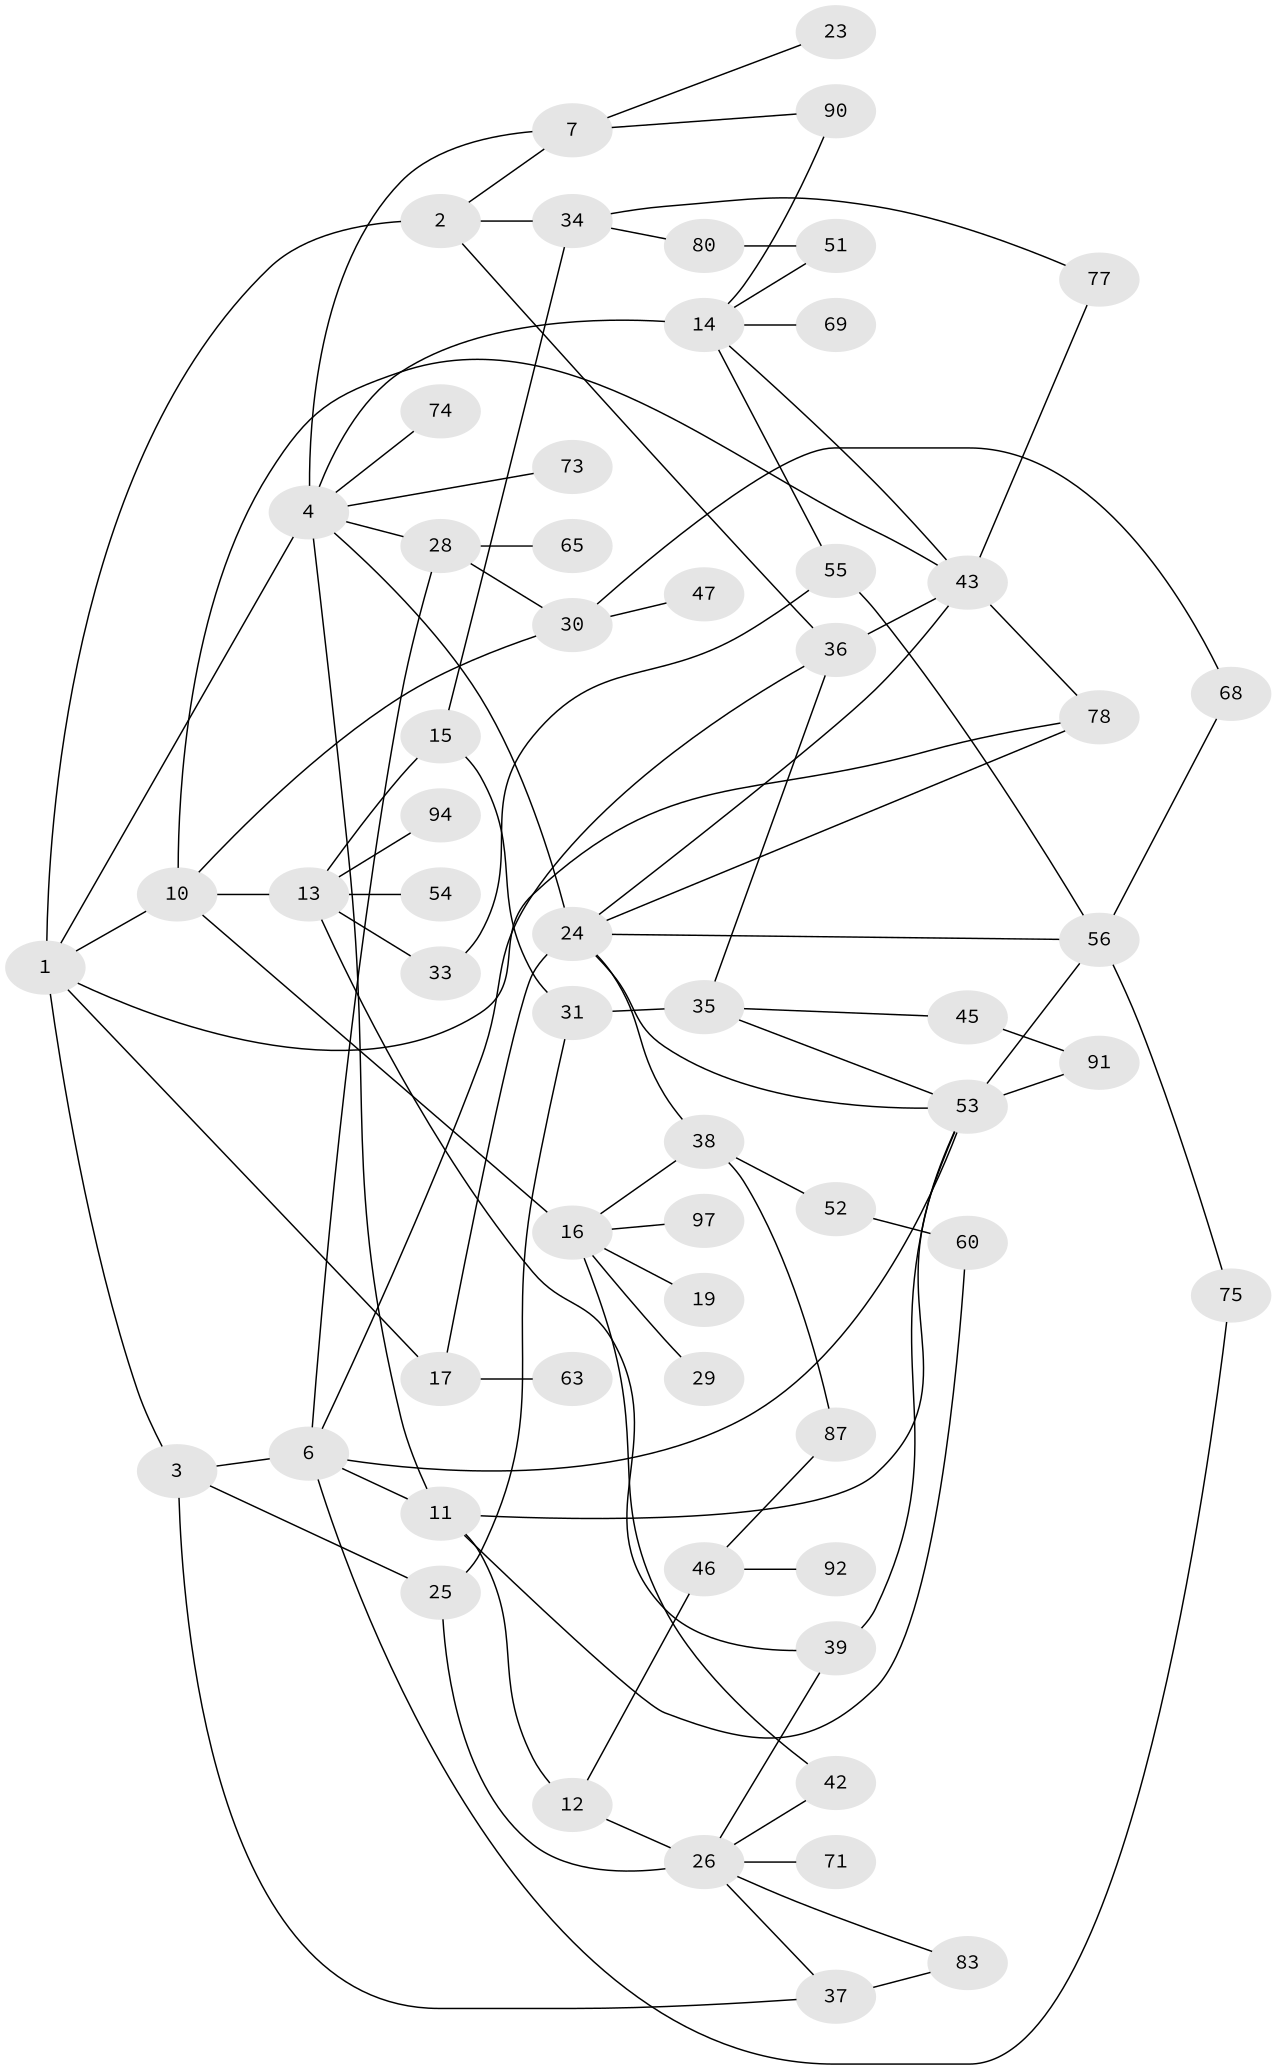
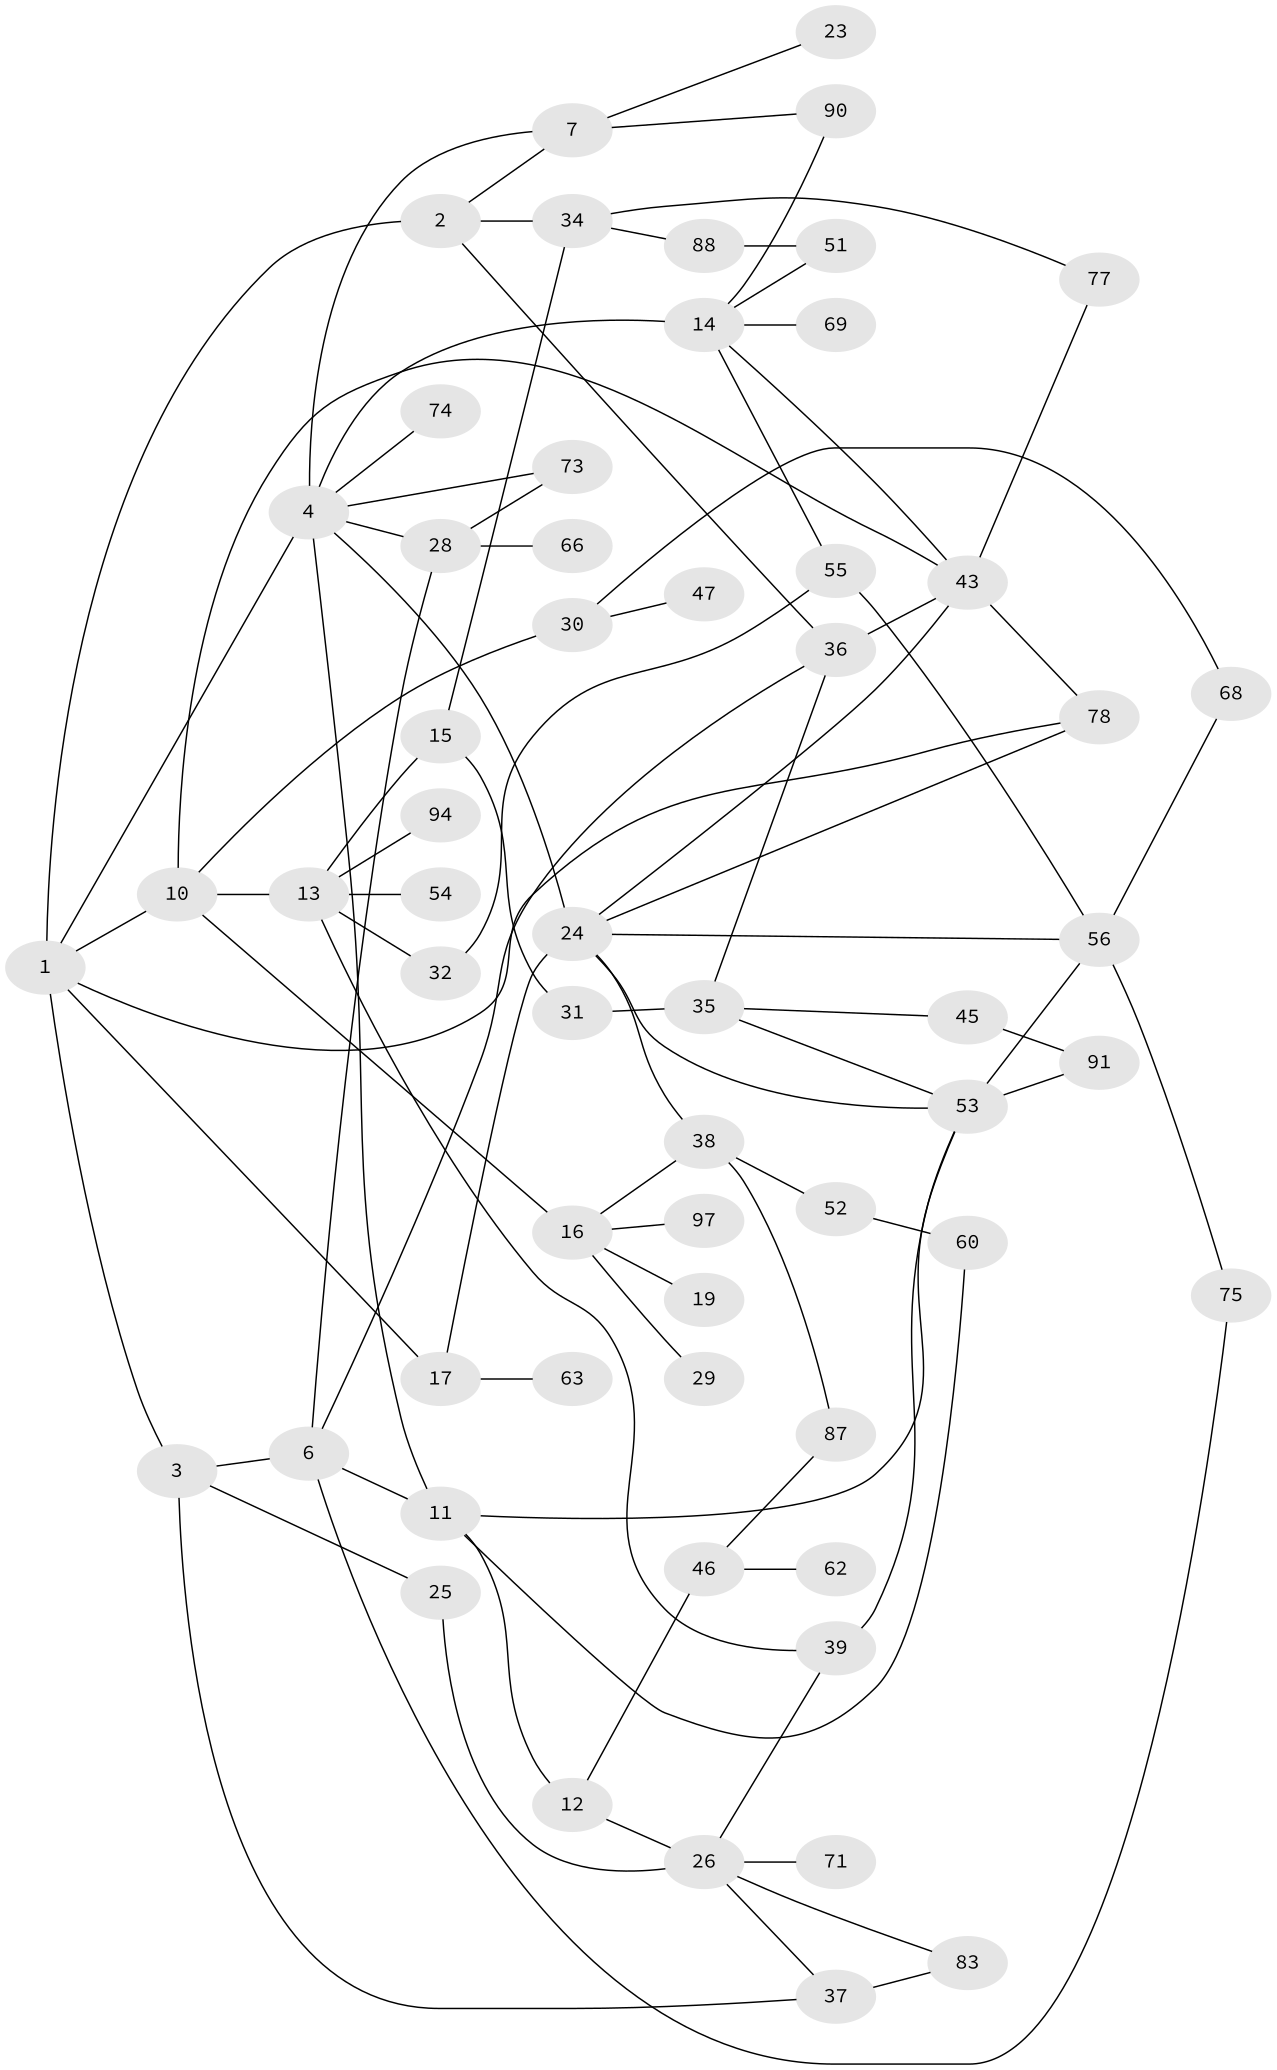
node "80": label "80" -> "88"
node "65": label "65" -> "66"
edge "28" -- "30": now "28" -- "73"
node "33": label "33" -> "32"
edge "31" -- "25": removed
edge "53" -- "6": removed
node "92": label "92" -> "62"
node "42": removed
